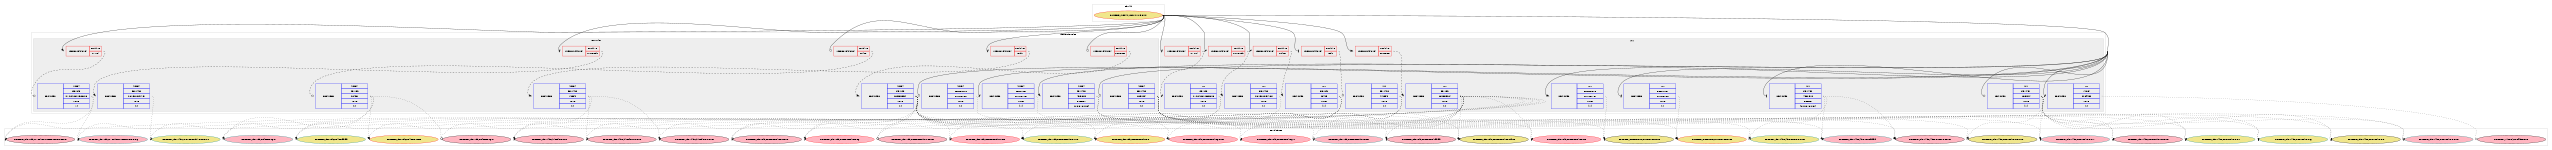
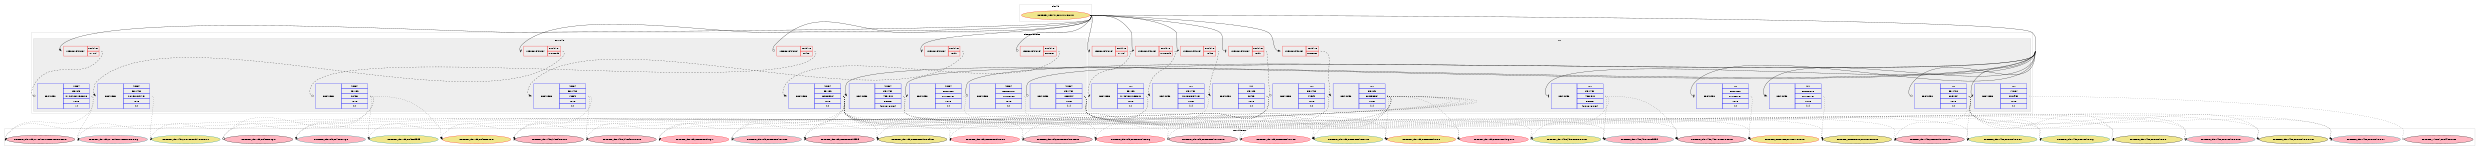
node "portage://dev-libs/hiredis-1.1.0-r1": removed
